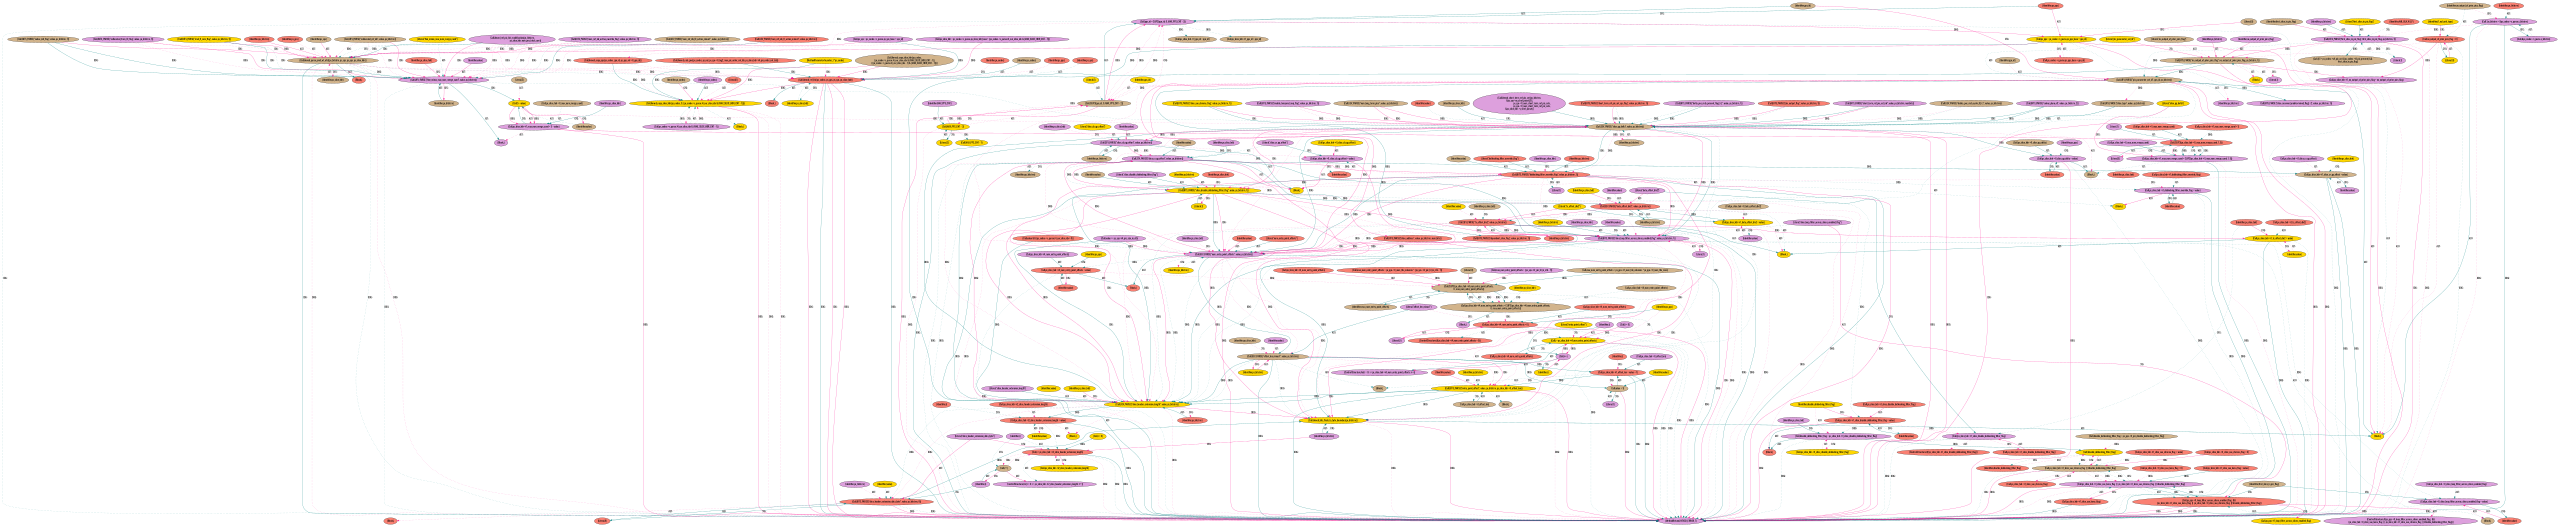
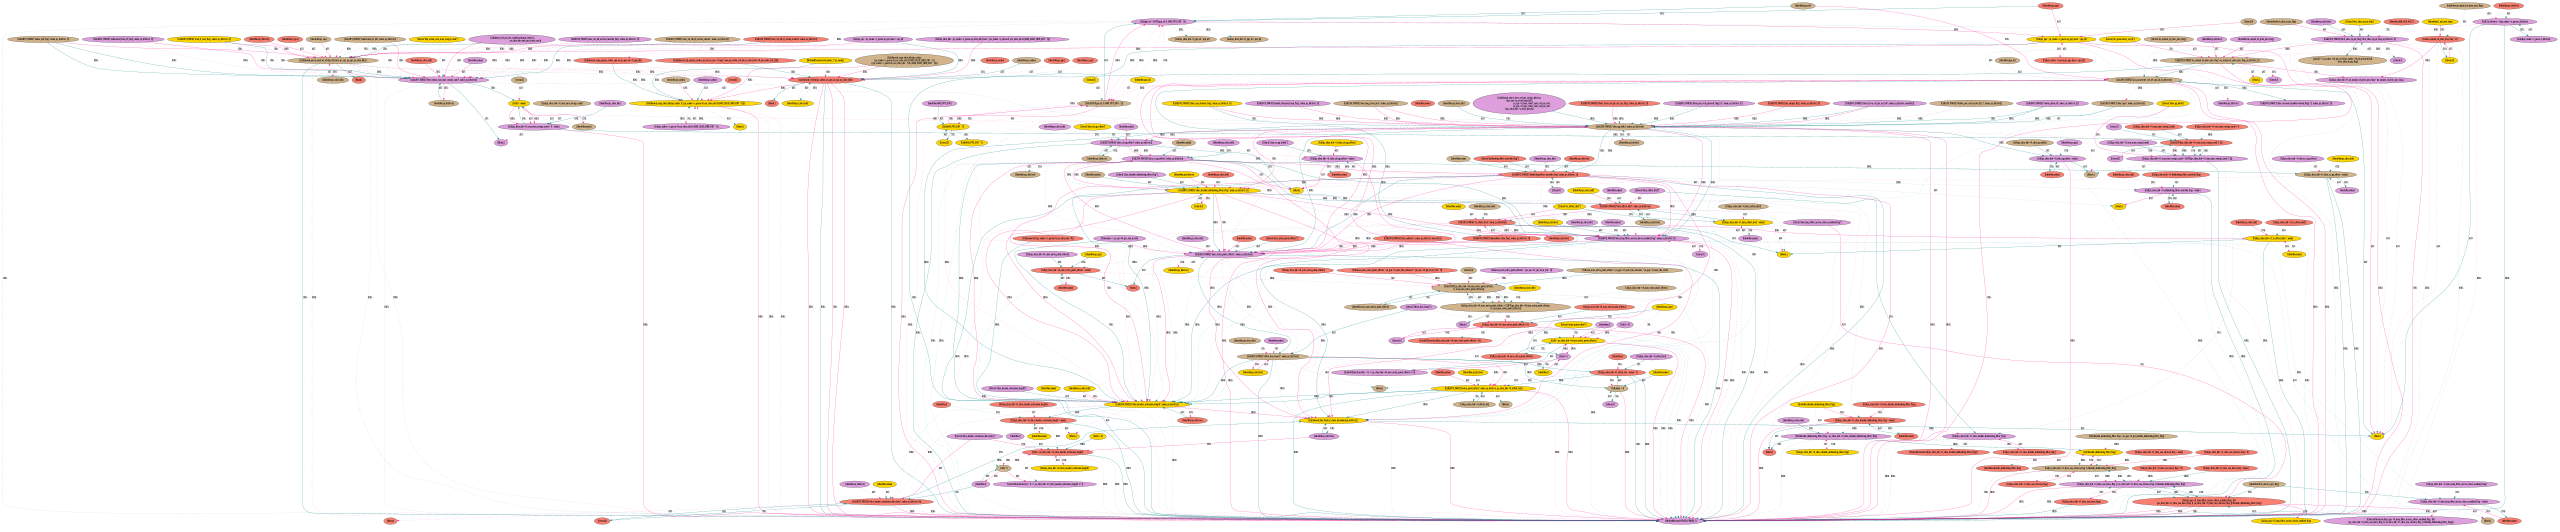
edge "(Call,ps_slice_hdr->i1_max_num_merge_cand = 5 - value)" -> "(Call,CLIP3(ps_slice_hdr->i1_max_num_merge_cand, 1, 5))": color deeppink -> teal
